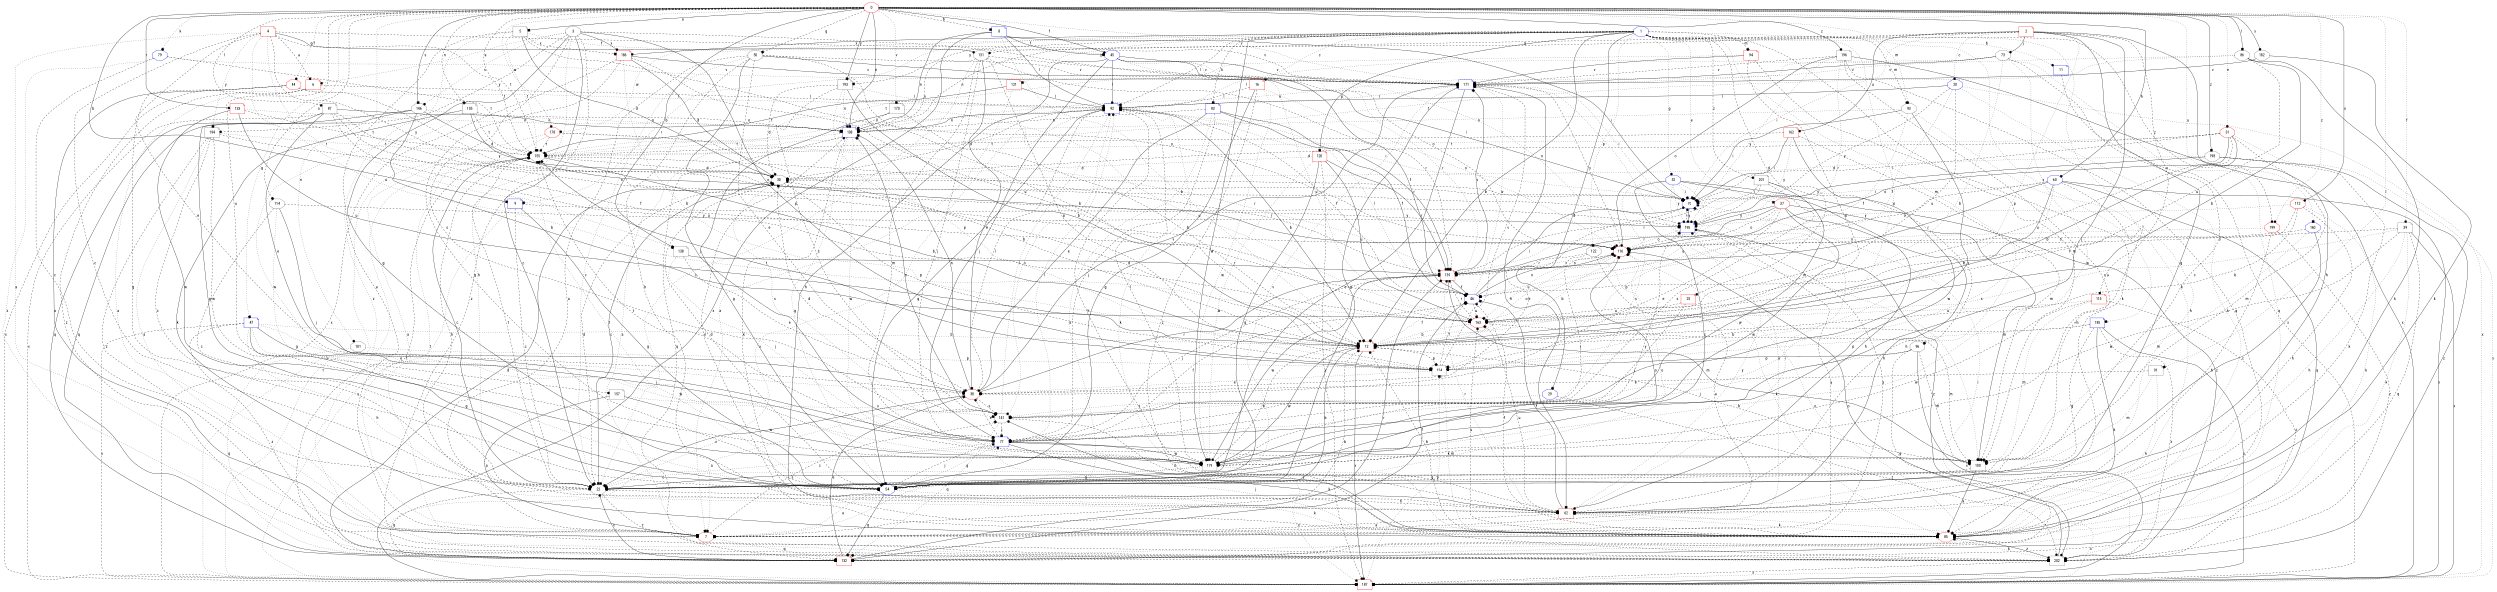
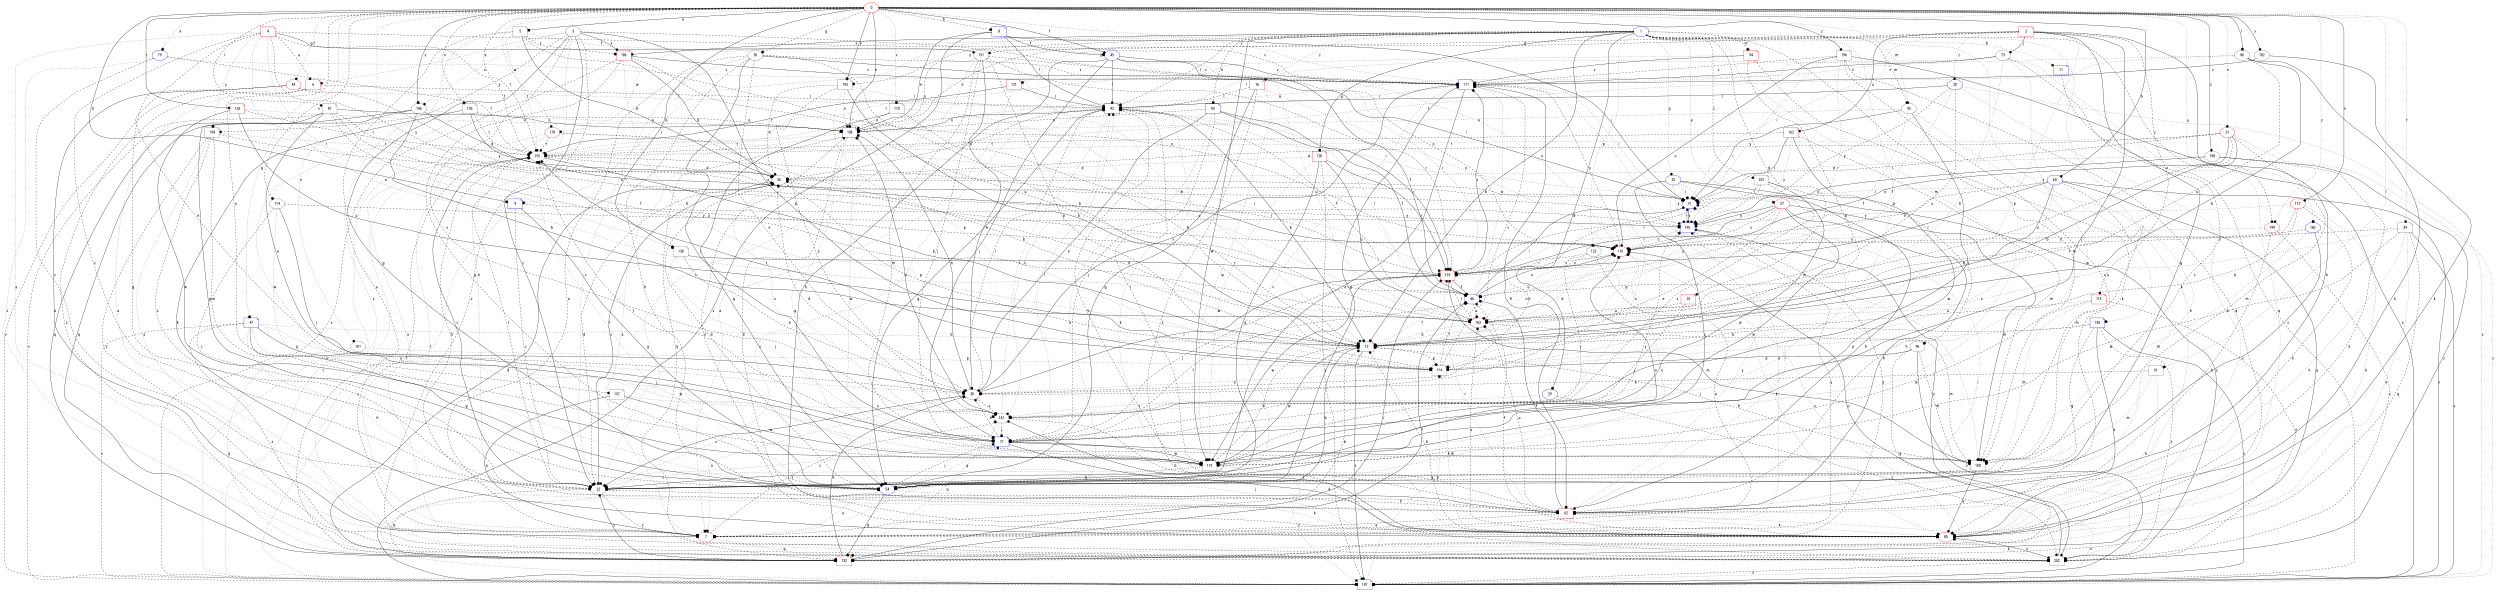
edge "0" -> "198": arrowhead box -> dot
